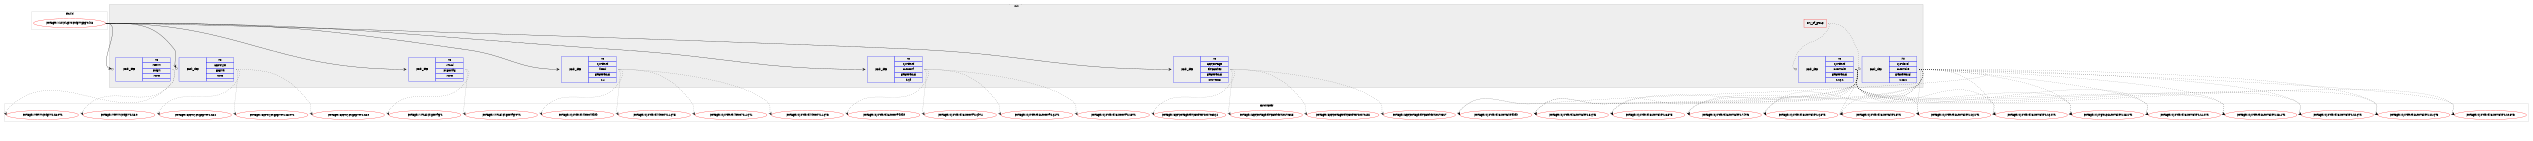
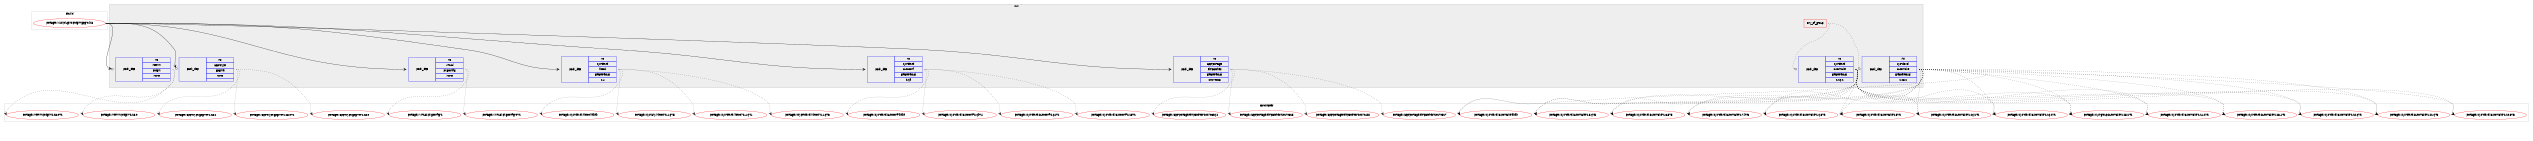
node "portage://sys-devel/libtool-2.4.6-r5": label "portage://sys-devel/libtool-2.4.6-r5" -> "portage://sys-any/libtool-2.4.6-r5"
node "portage://sys-devel/libtool-2.4.6-r3": label "portage://sys-devel/libtool-2.4.6-r3" -> "portage://crypt-devel/libtool-2.4.6-r3"
